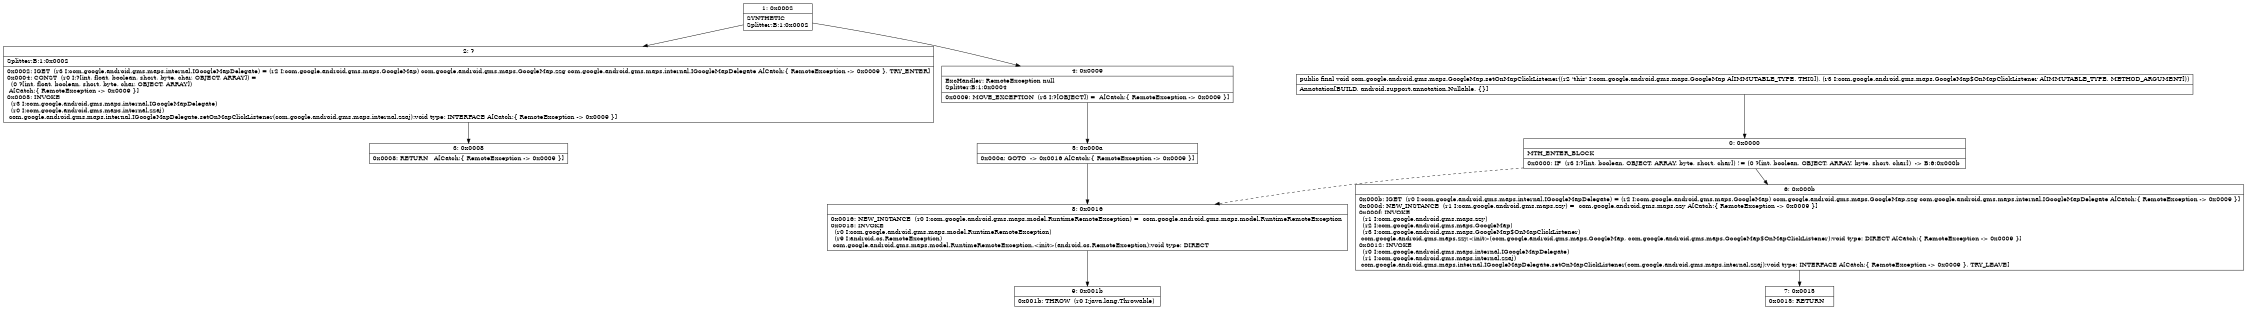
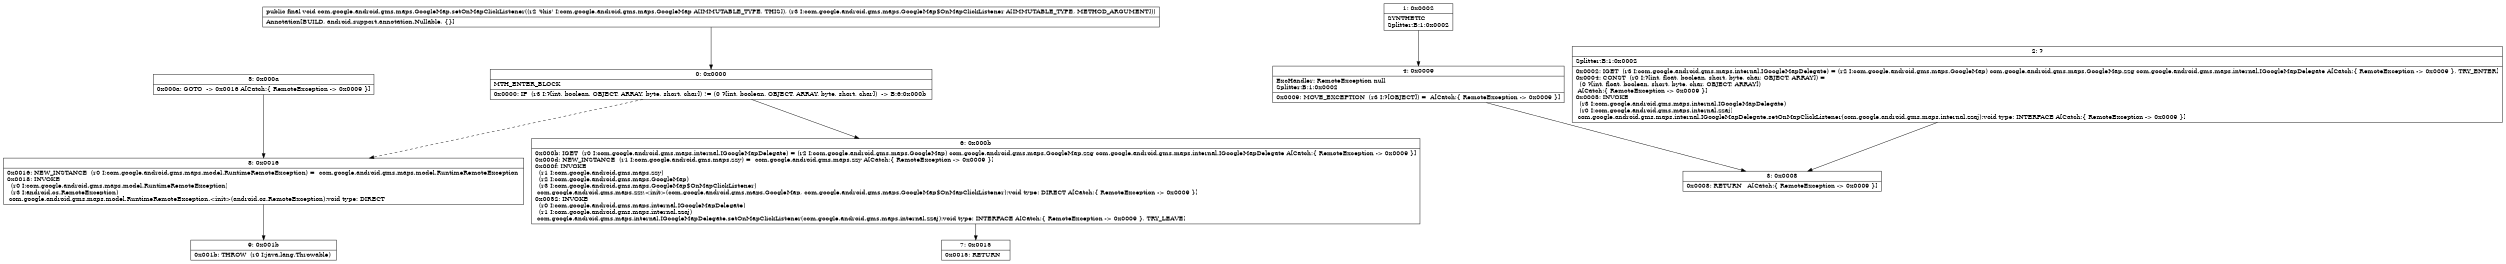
edge "1: 0x0002" -> "2: ?": removed
node "4: 0x0009": text "Splitter:B:1:0x0004" -> "Splitter:B:1:0x0002"
edge "4: 0x0009" -> "5: 0x000a": now "4: 0x0009" -> "3: 0x0008"
node "8: 0x0016": text "(r9 I:android.os.RemoteException)" -> "(r3 I:android.os.RemoteException)"
node "6: 0x000b": text "0x0012: INVOKE" -> "0x0052: INVOKE"
